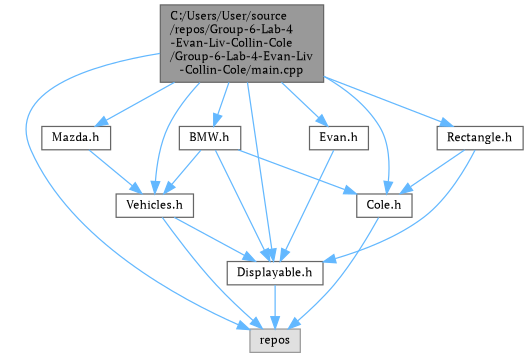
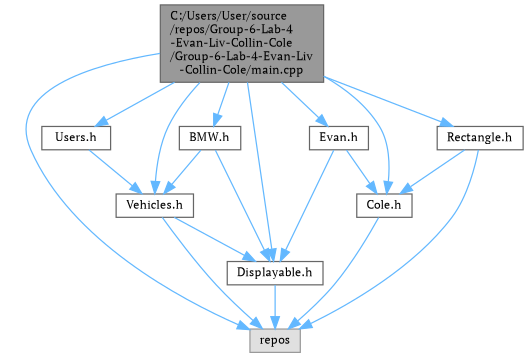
node "Mazda.h": label "Mazda.h" -> "Users.h"
edge "BMW.h" -> "Cole.h": now "Evan.h" -> "Cole.h"
edge "Rectangle.h" -> "Displayable.h": now "Rectangle.h" -> "repos"
